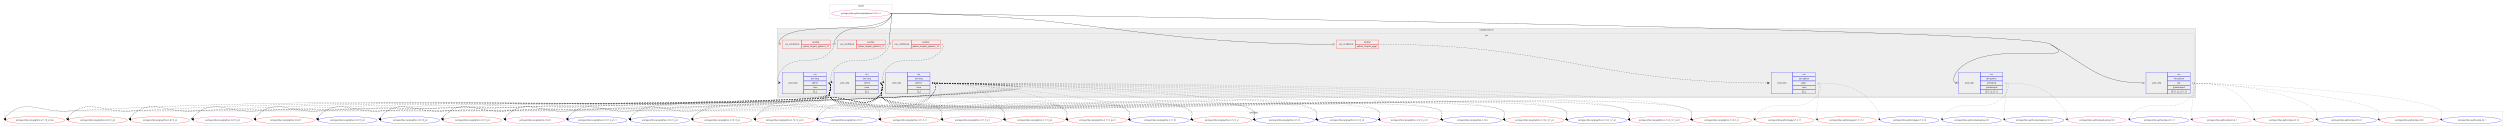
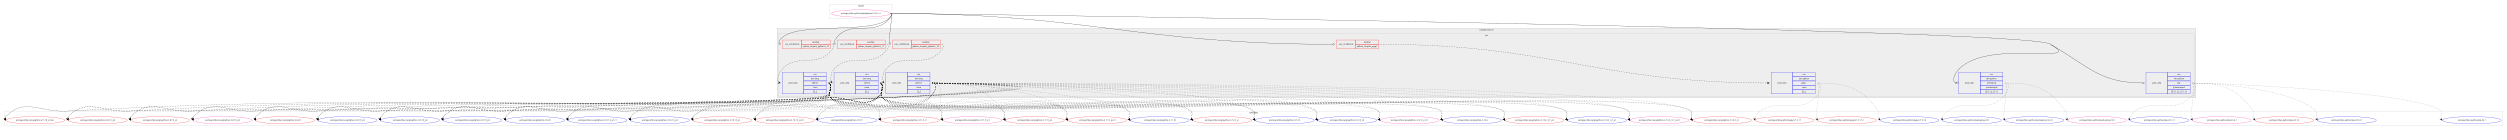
node "portage://dev-lang/python-3.9.19_p5": color red -> blue
node "portage://dev-lang/python-3.9.20": color deeppink -> blue
node "portage://dev-python/pip-24.0": removed
